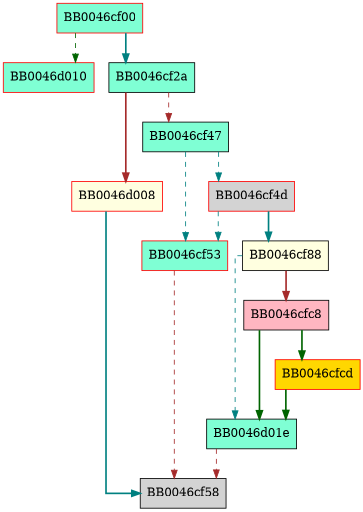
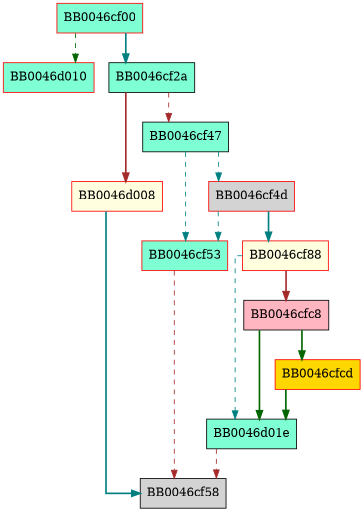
node "BB0046cf88": color black -> red
